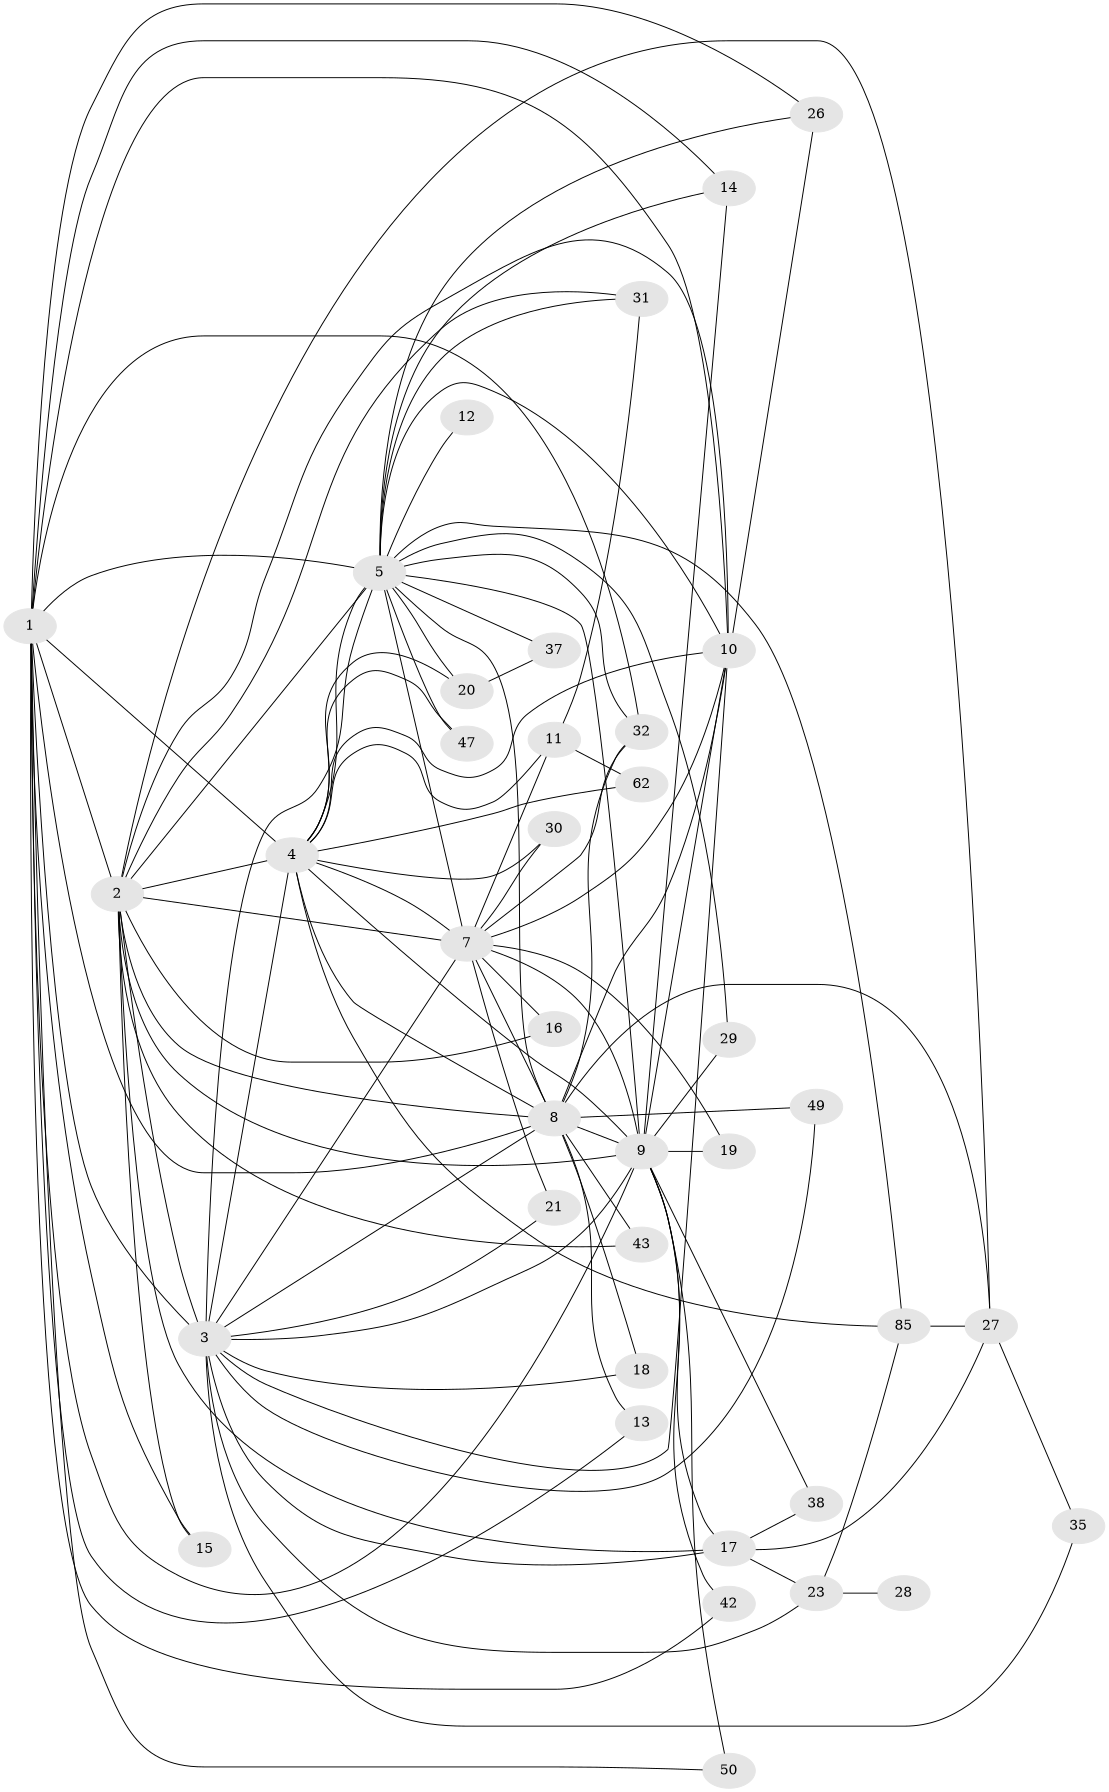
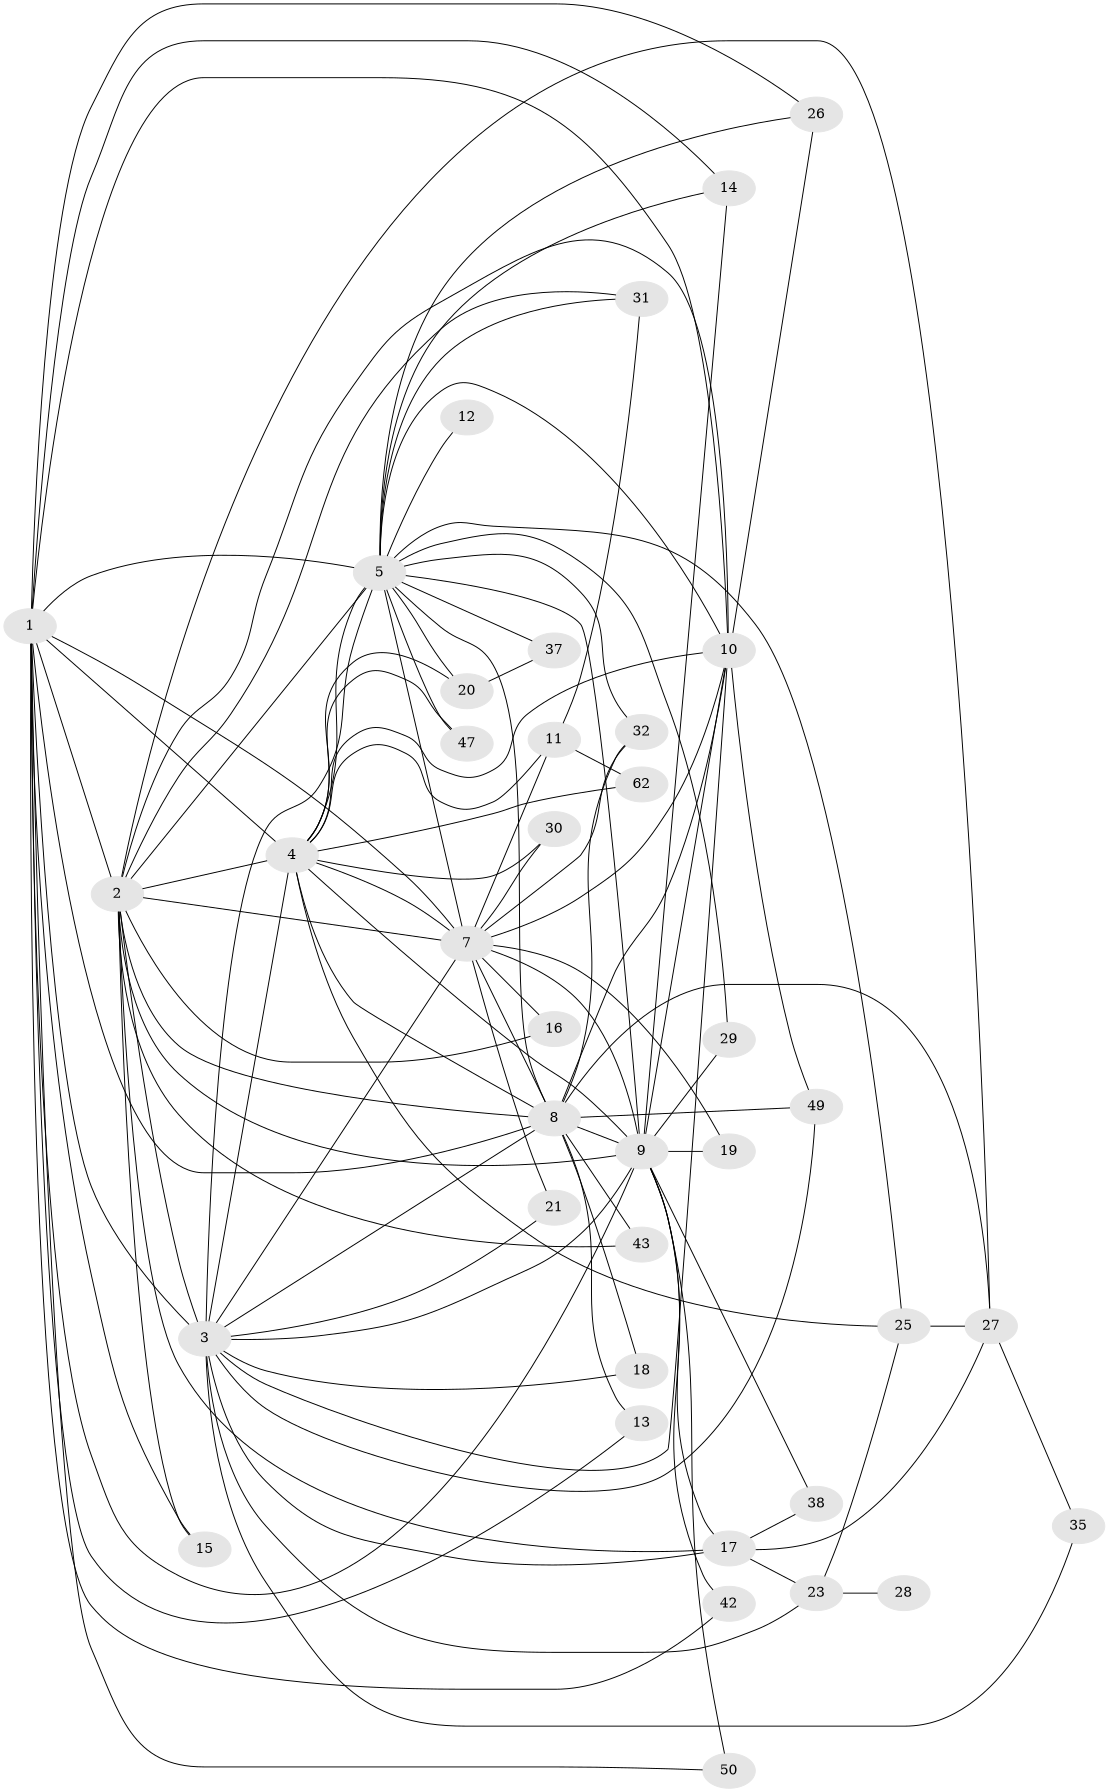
edge "1" -- "32": now "1" -- "7"
edge "10" -- "49": added
node "85": label "85" -> "25"
